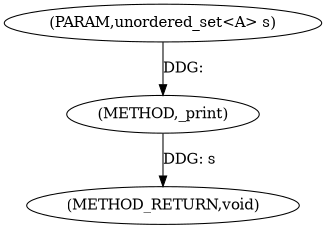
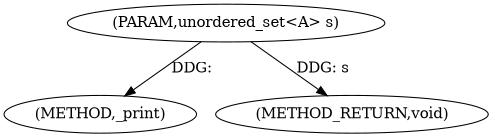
edge "(METHOD,_print)" -> "(METHOD_RETURN,void)": now "(PARAM,unordered_set<A> s)" -> "(METHOD_RETURN,void)"
